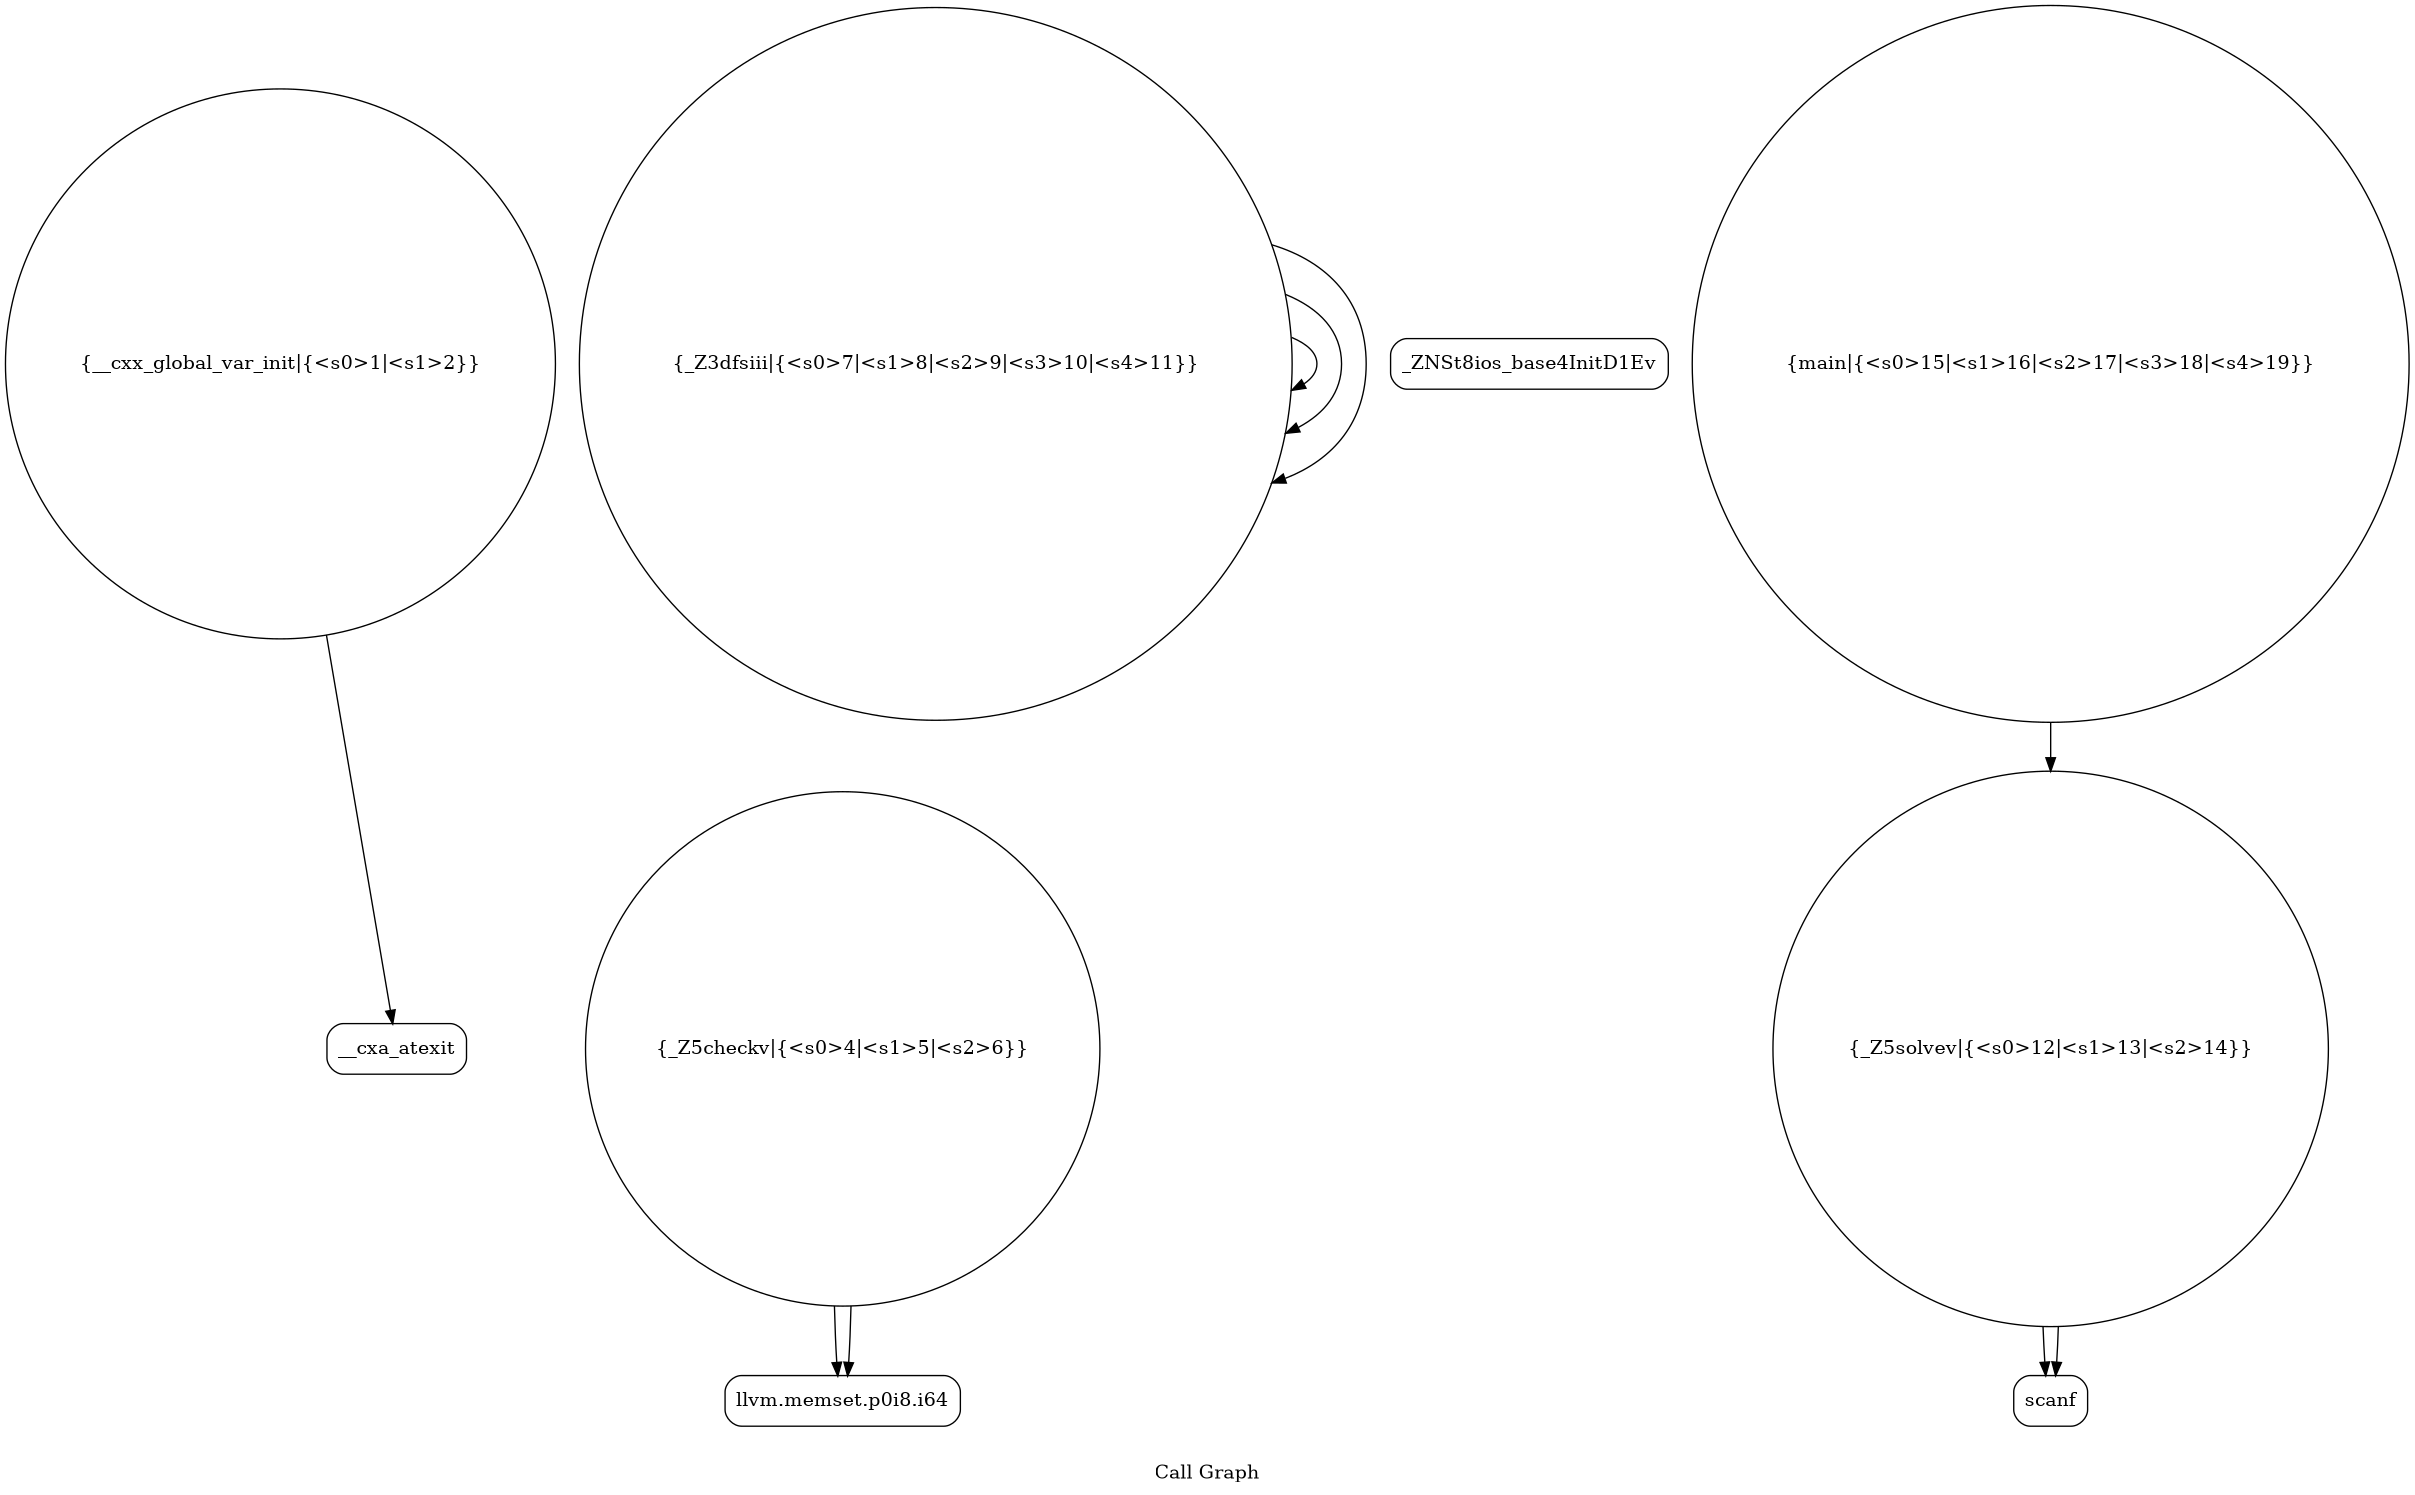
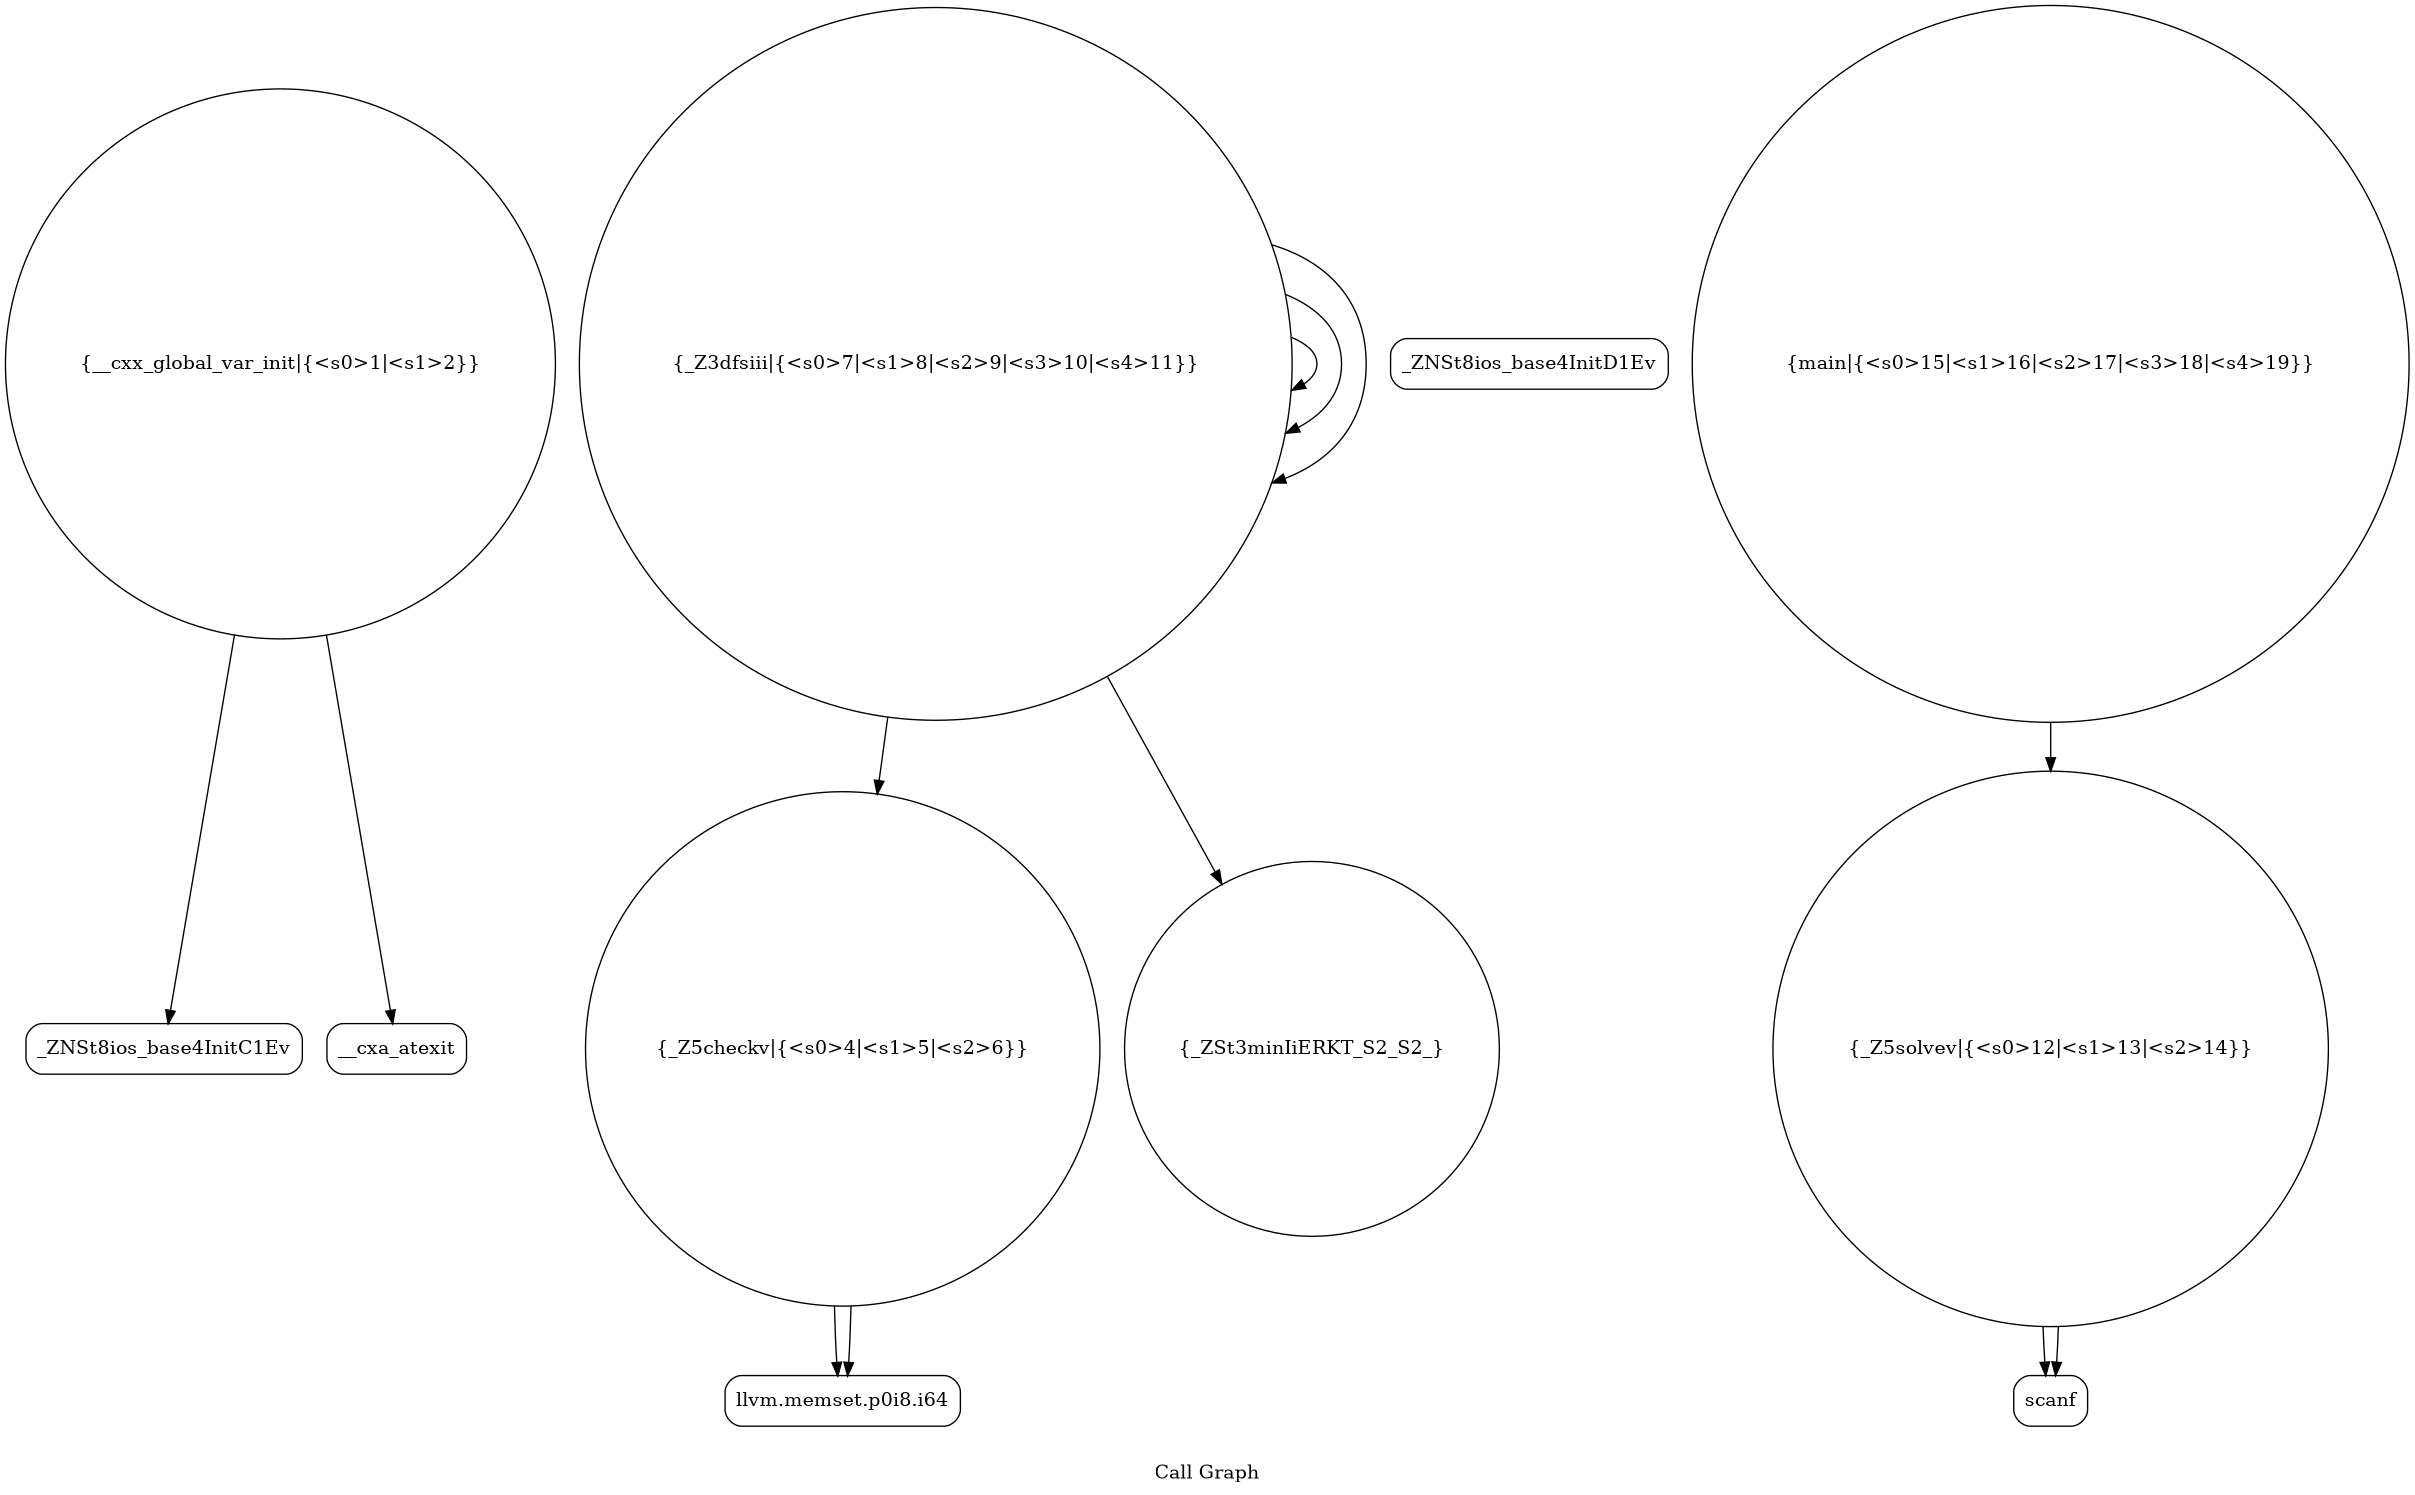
edge "{_Z3dfsiii|{<s0>7|<s1>8|<s2>9|<s3>10|<s4>11}}" -> "{_Z5checkv|{<s0>4|<s1>5|<s2>6}}": added
node "_ZNSt8ios_base4InitC1Ev": added
node "{_ZSt3minIiERKT_S2_S2_}": added
